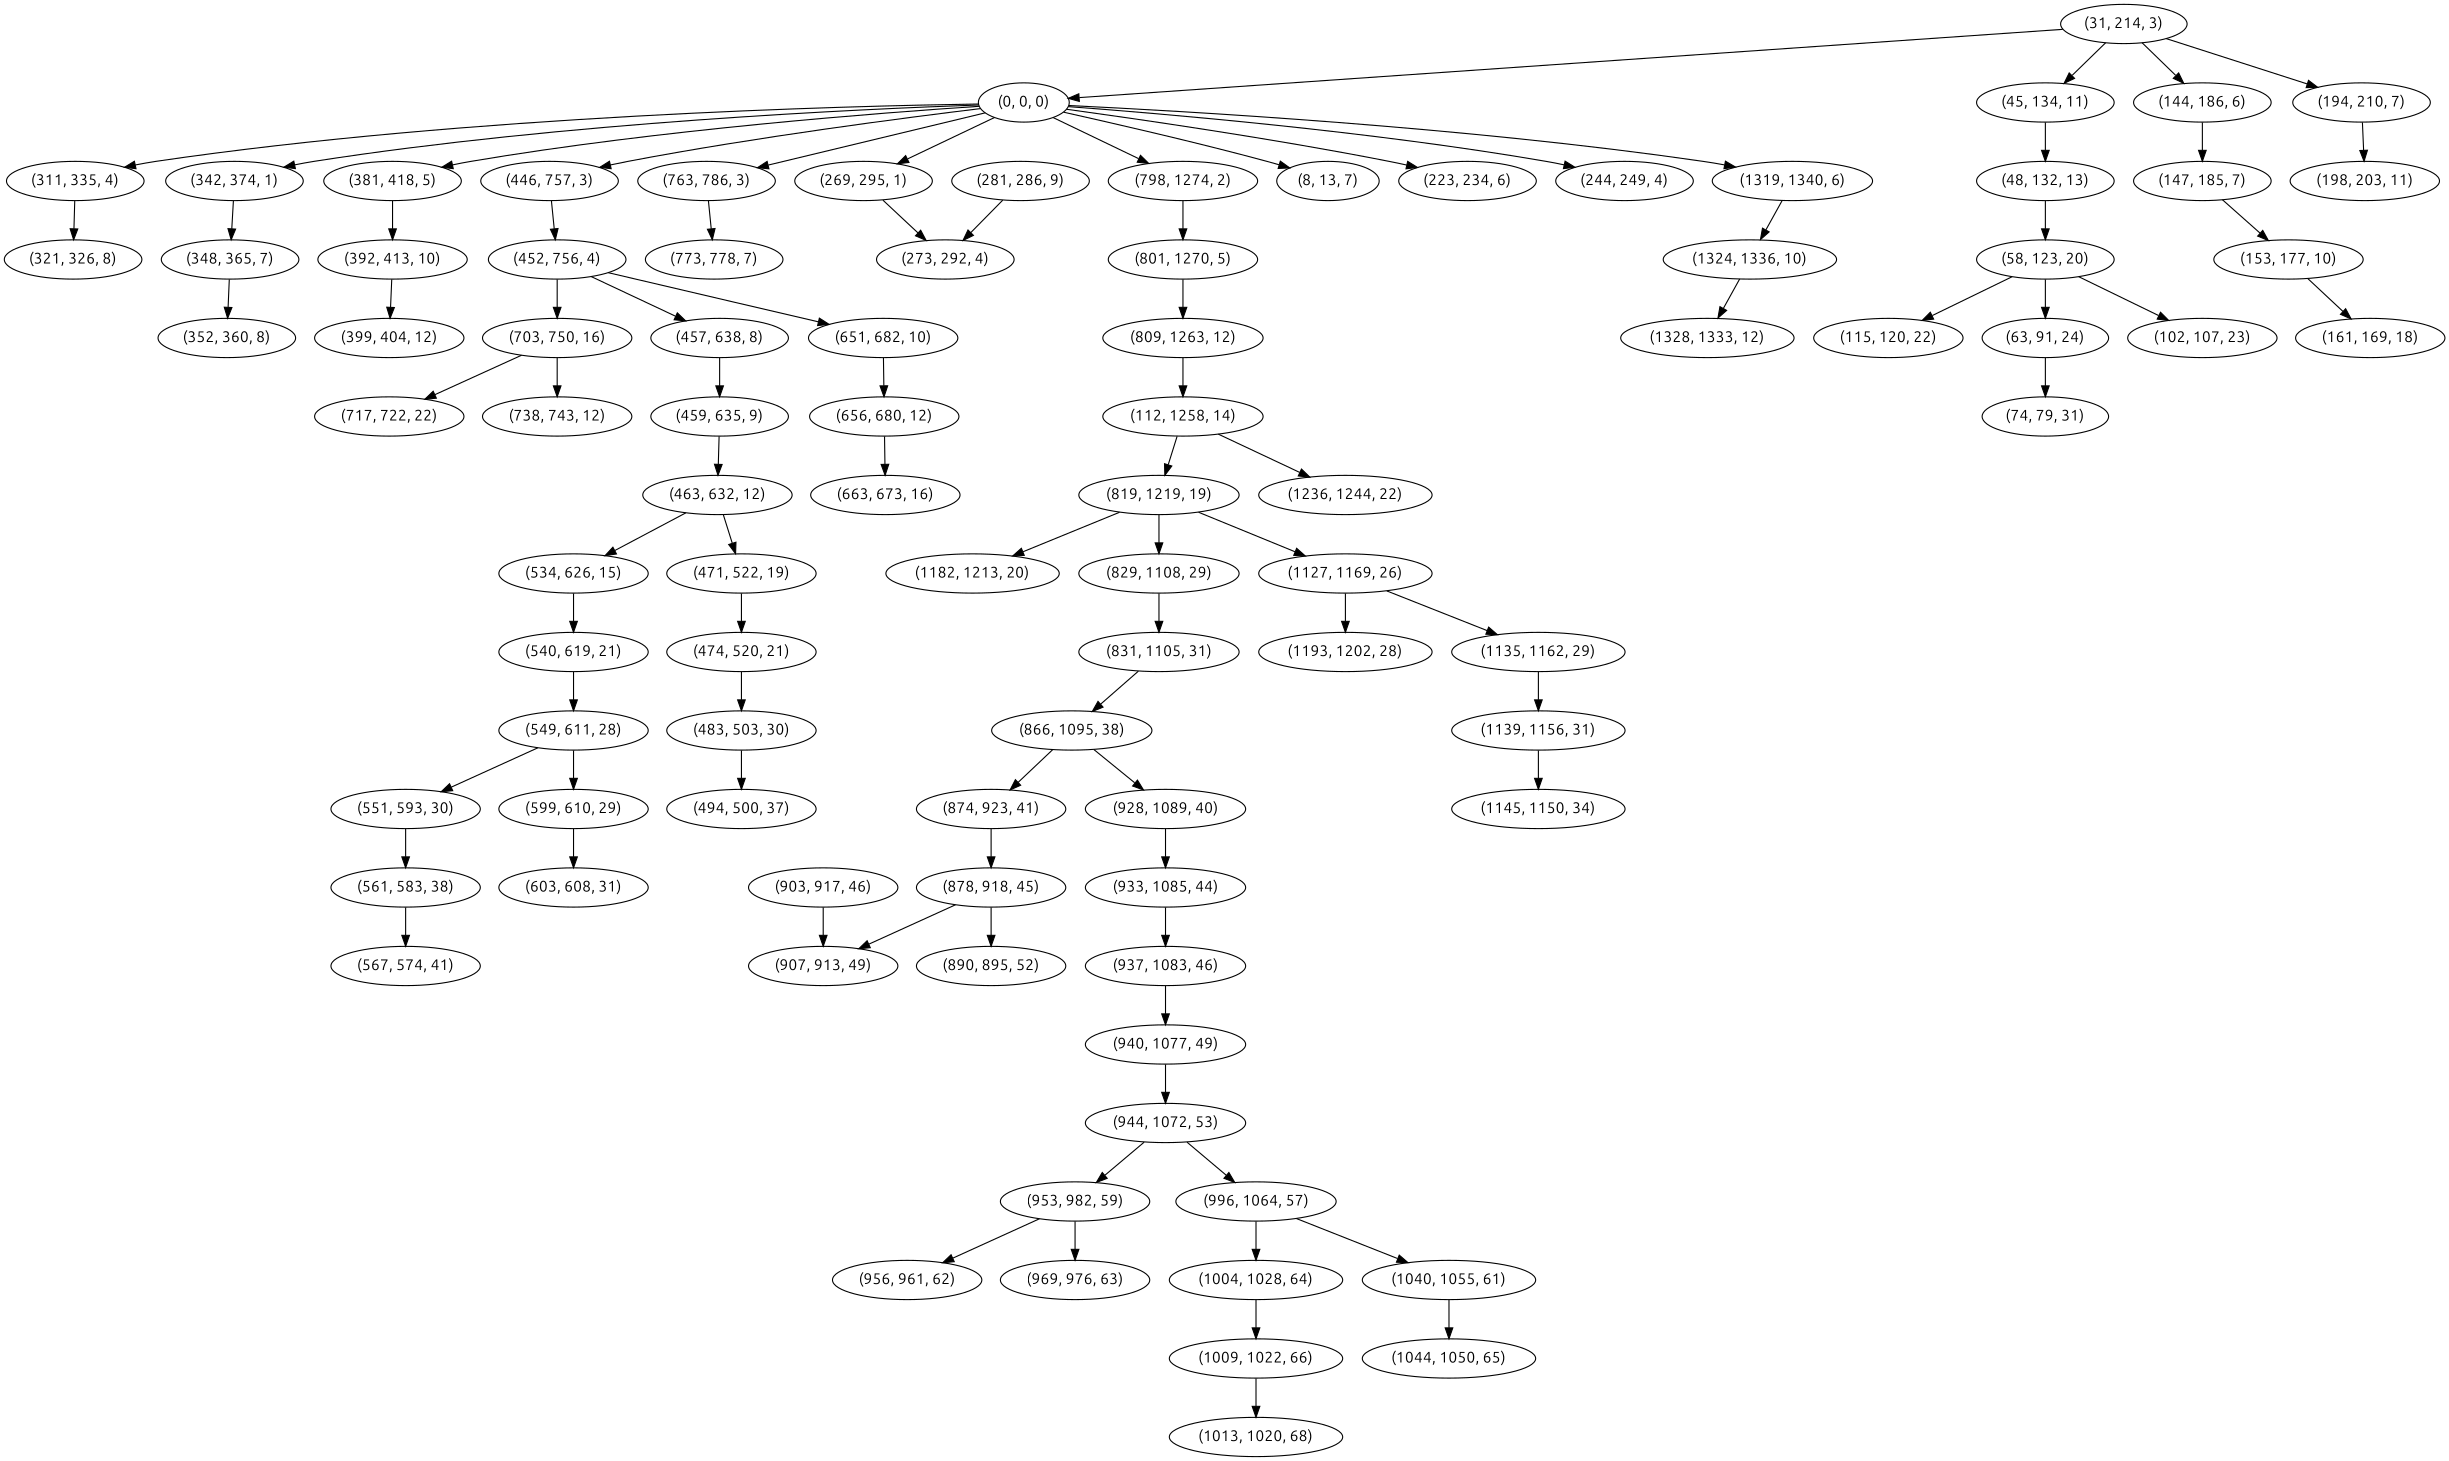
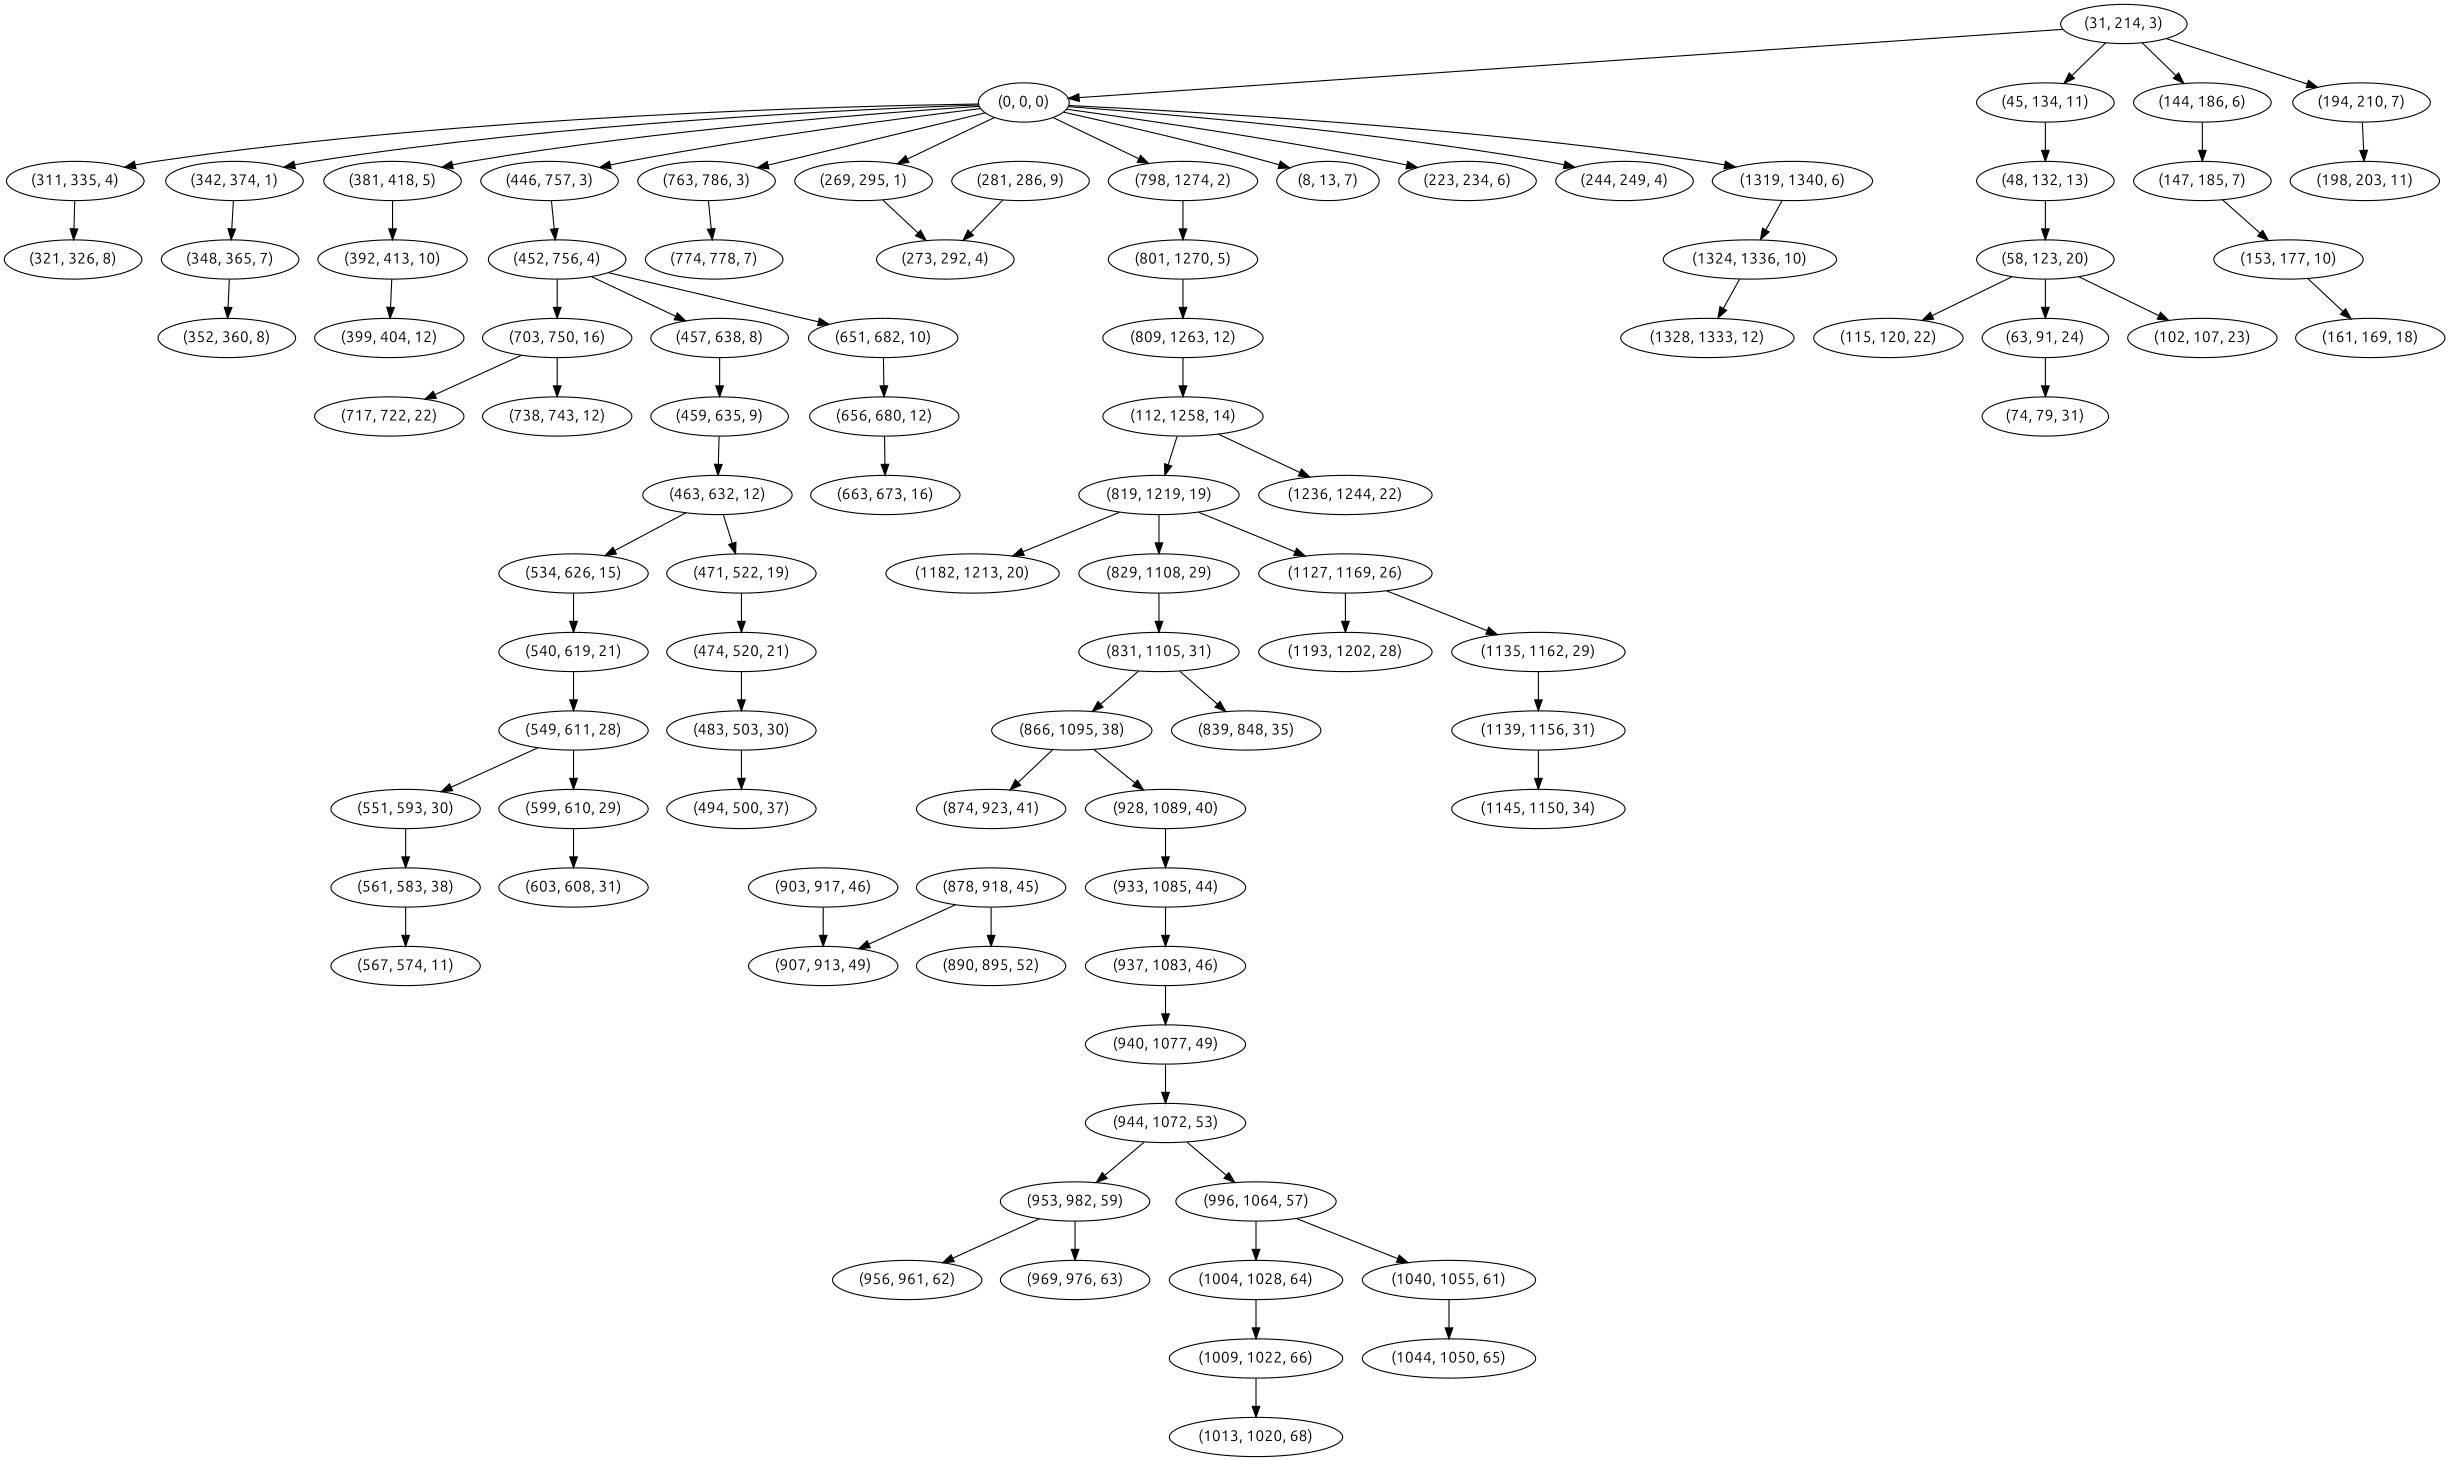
node "(773, 778, 7)": label "(773, 778, 7)" -> "(774, 778, 7)"
node "(839, 848, 35)": added
edge "(874, 923, 41)" -> "(878, 918, 45)": removed
node "(567, 574, 41)": label "(567, 574, 41)" -> "(567, 574, 11)"
